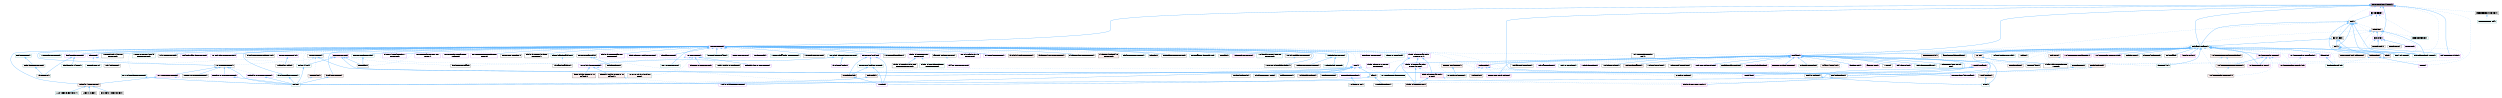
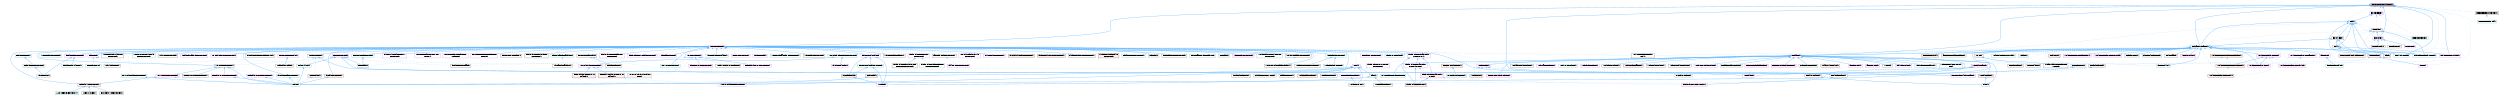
edge "LocalWorkQueue.h" -> "ConcurrentLinearAllocator.h": added
edge "MaterialList.h" -> "ActorComponent.h": style dashed -> bold
edge "WorldDataLayers.h" -> "Level.h": added
